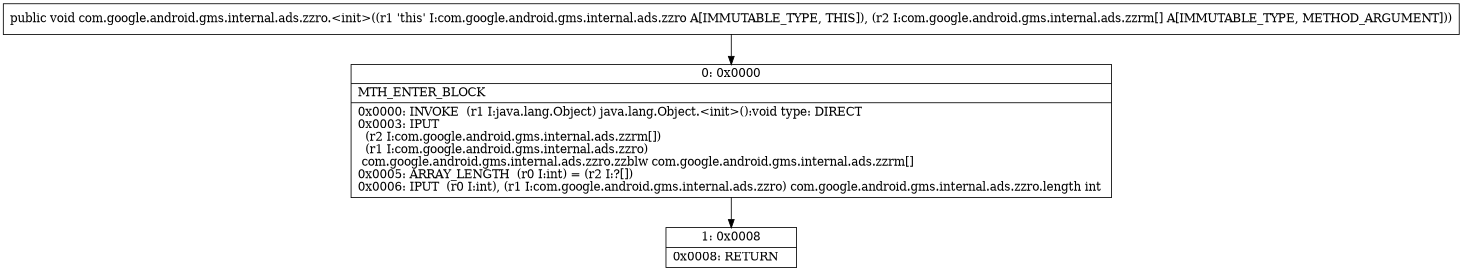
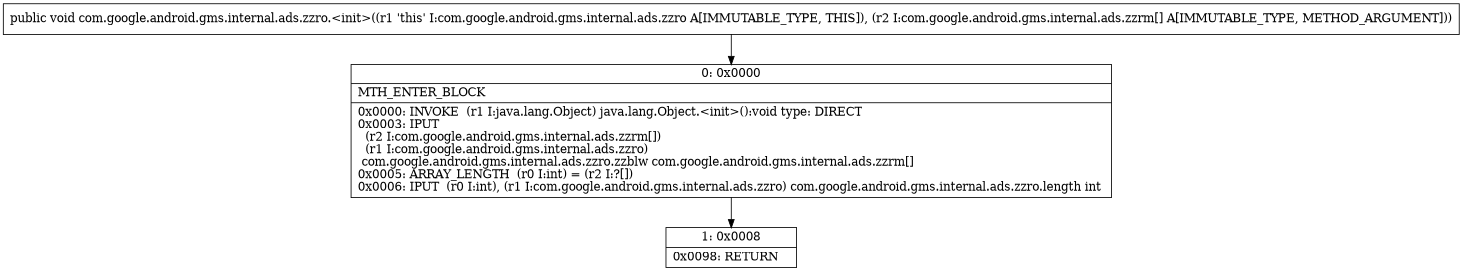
node "1: 0x0008": text "0x0008: RETURN" -> "0x0098: RETURN"
